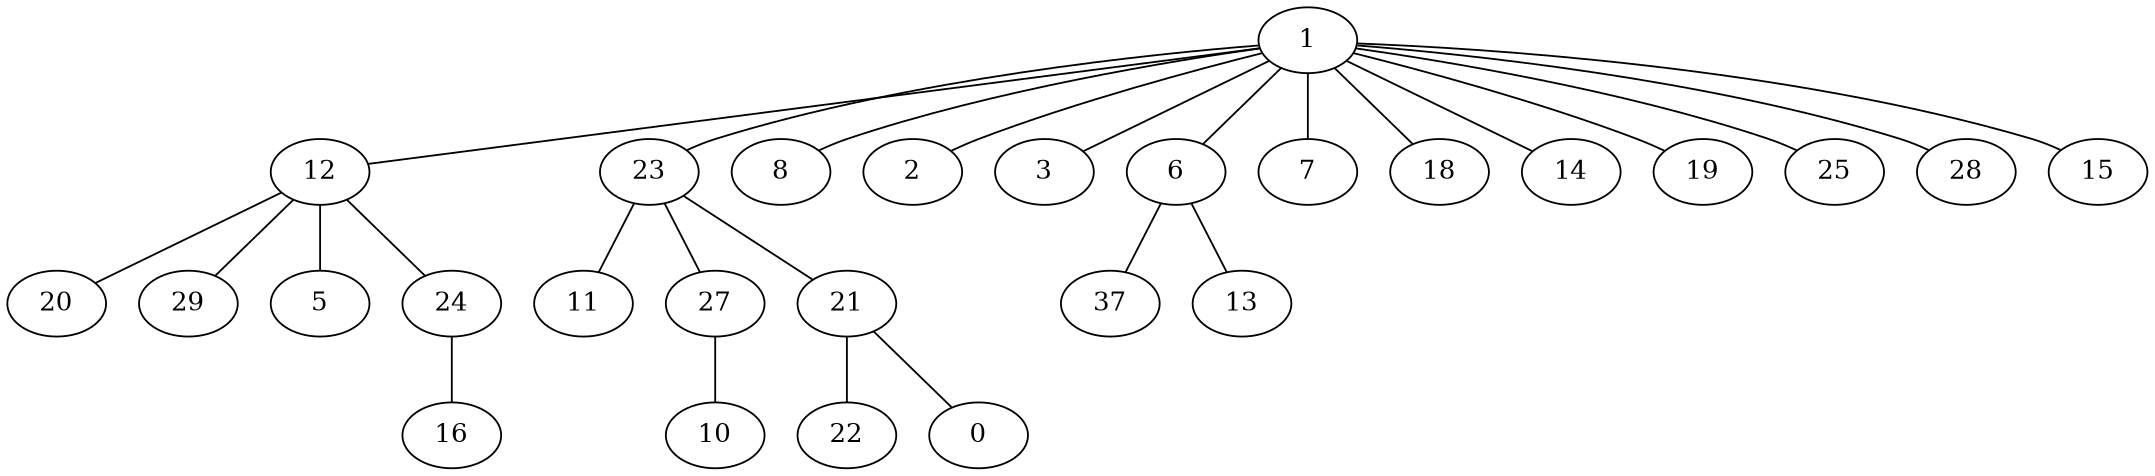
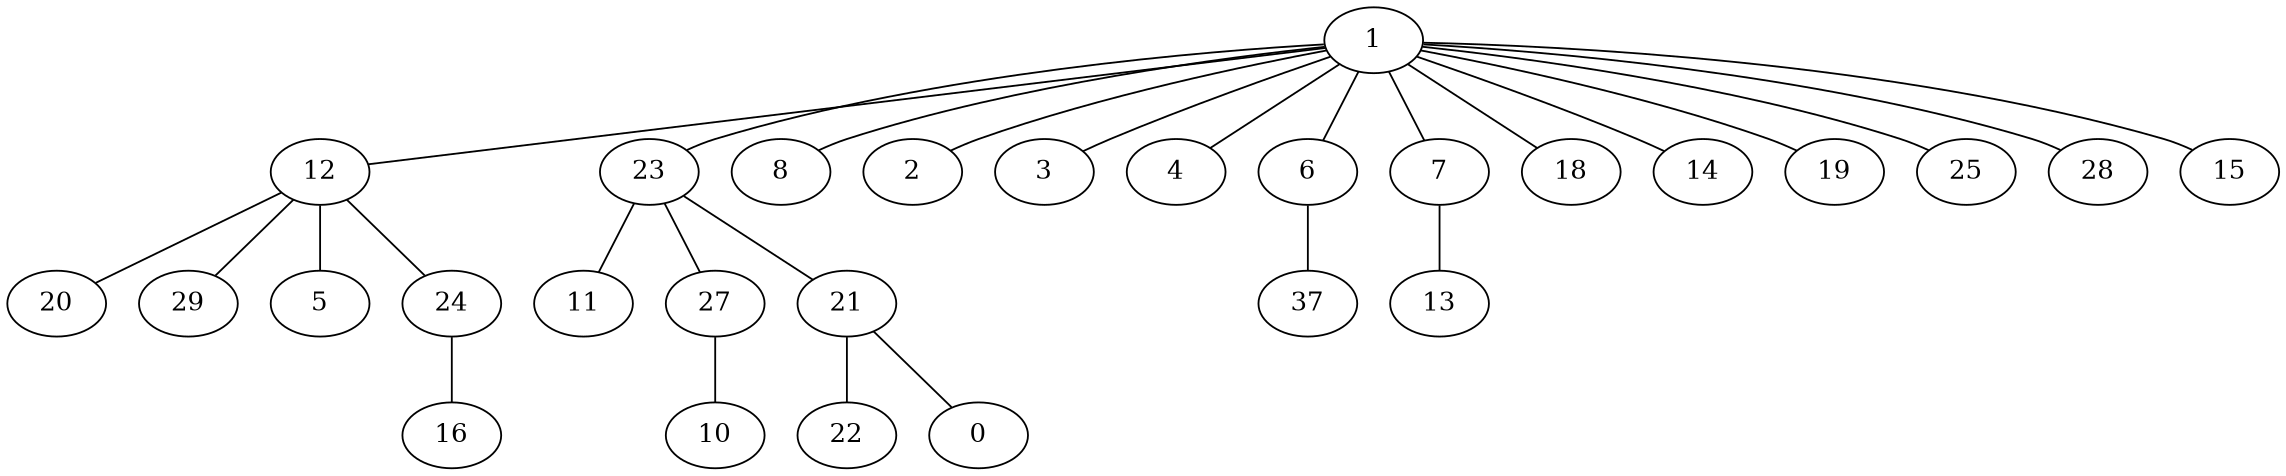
node "4": added
edge "6" -- "13": now "7" -- "13"
